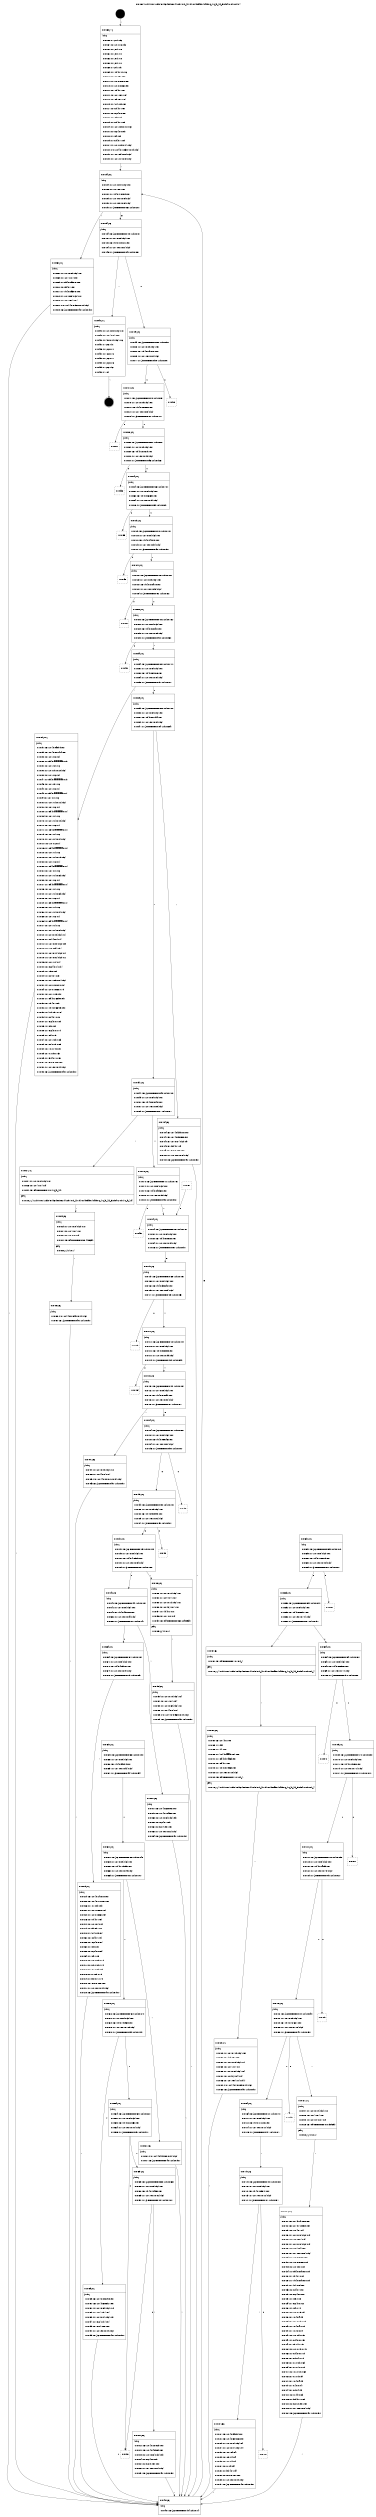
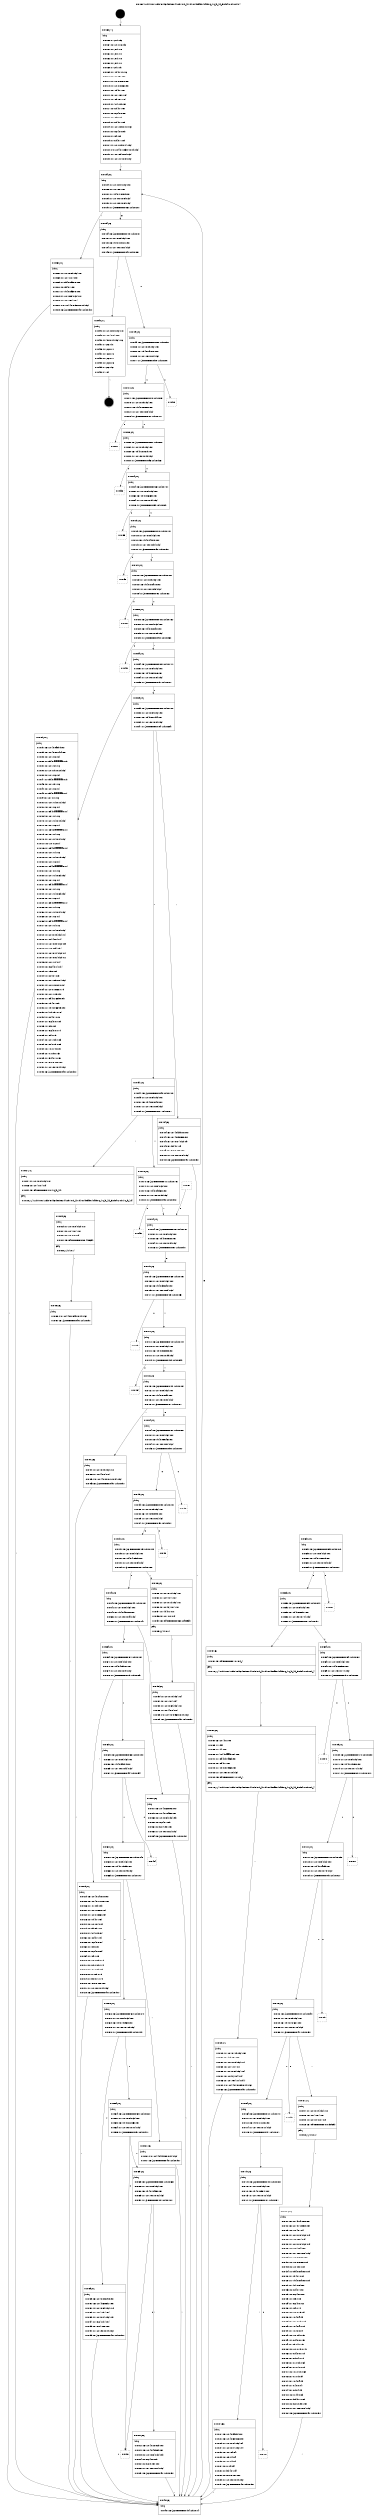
edge "0x40150f [28]" -> "0x40152b [28]": added, label "7"
node "0x401f0f": added
